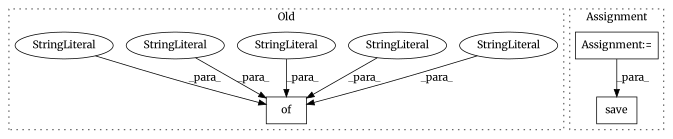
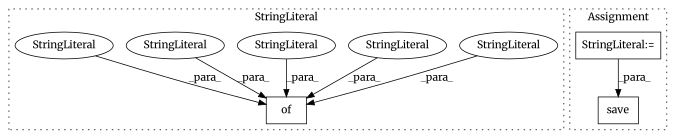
cluster "Old": label "Old" -> "StringLiteral"
node "Assignment:=": label "Assignment:=" -> "StringLiteral:="
